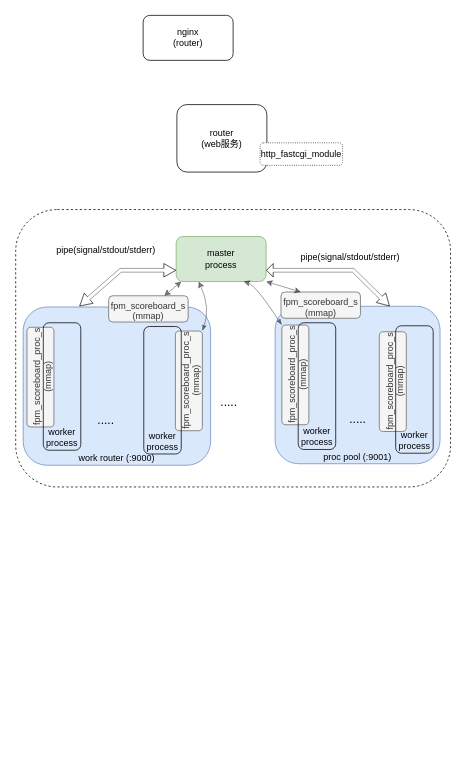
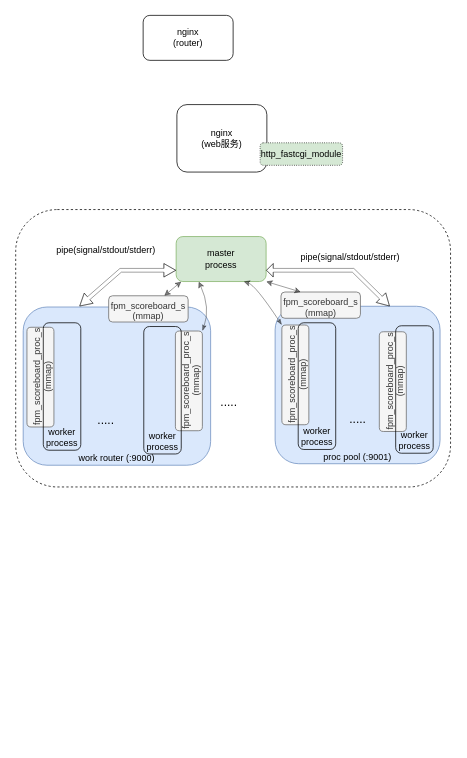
node "router (web服务)": label "router (web服务)" -> "nginx (web服务)"
node "http_fastcgi_module": fillcolor #ffffff -> #d5e8d4
